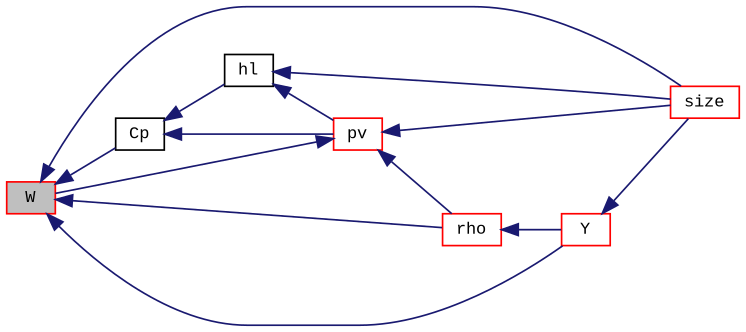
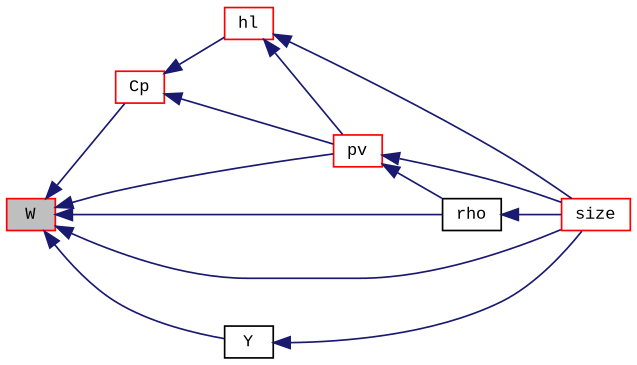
node "hl": color black -> red
node "Cp": color black -> red
edge "W" -> "pv": reversed
node "rho": color red -> black
edge "Y" -> "rho": now "size" -> "rho"
node "Y": color red -> black
